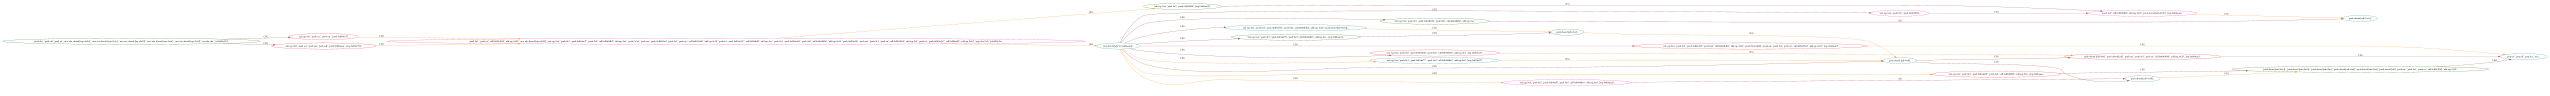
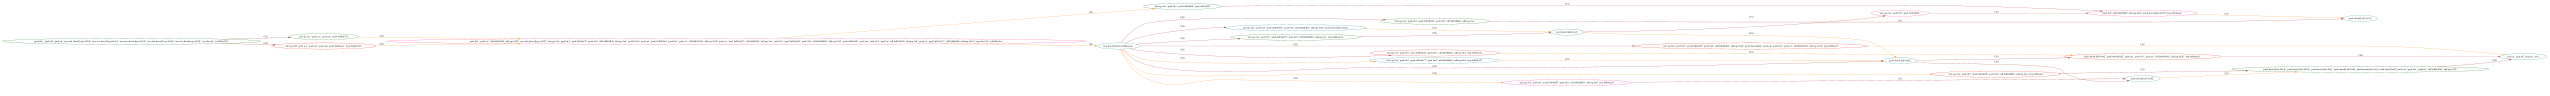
edge "'jmp dword [ebx*4+0x804ee44]'," -> "'sub esp, 0x4', 'push 0x5', 'push 0x804f05b',": now "'push dword [edi+0xc]'," -> "'sub esp, 0x4', 'push 0x5', 'push 0x804f05b',"
node "'sub esp, 0xc', 'push ecx', 'push eax', 'push 0x804ee78',": color red -> darkgreen
